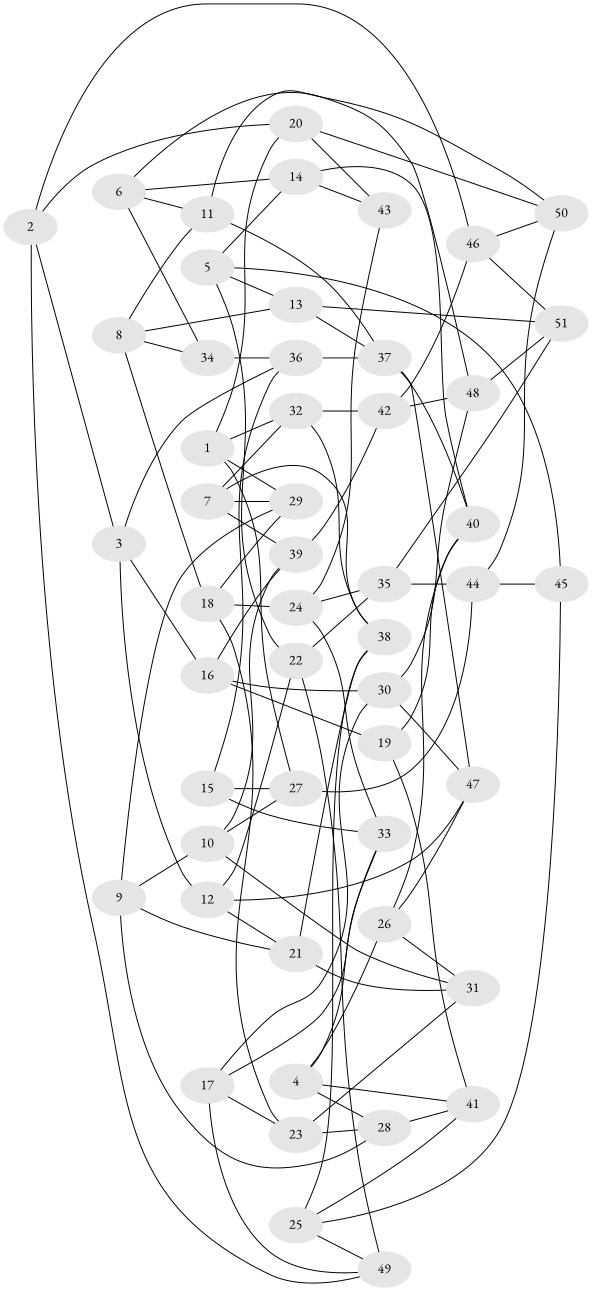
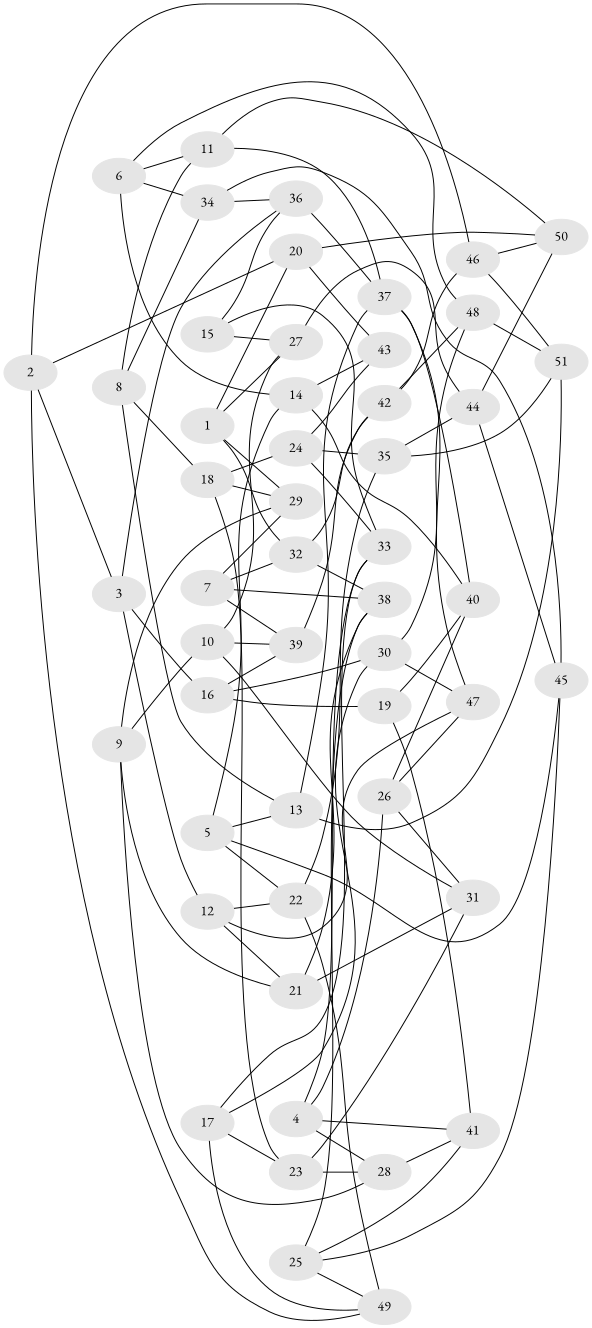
edge "34" -- "45": added
